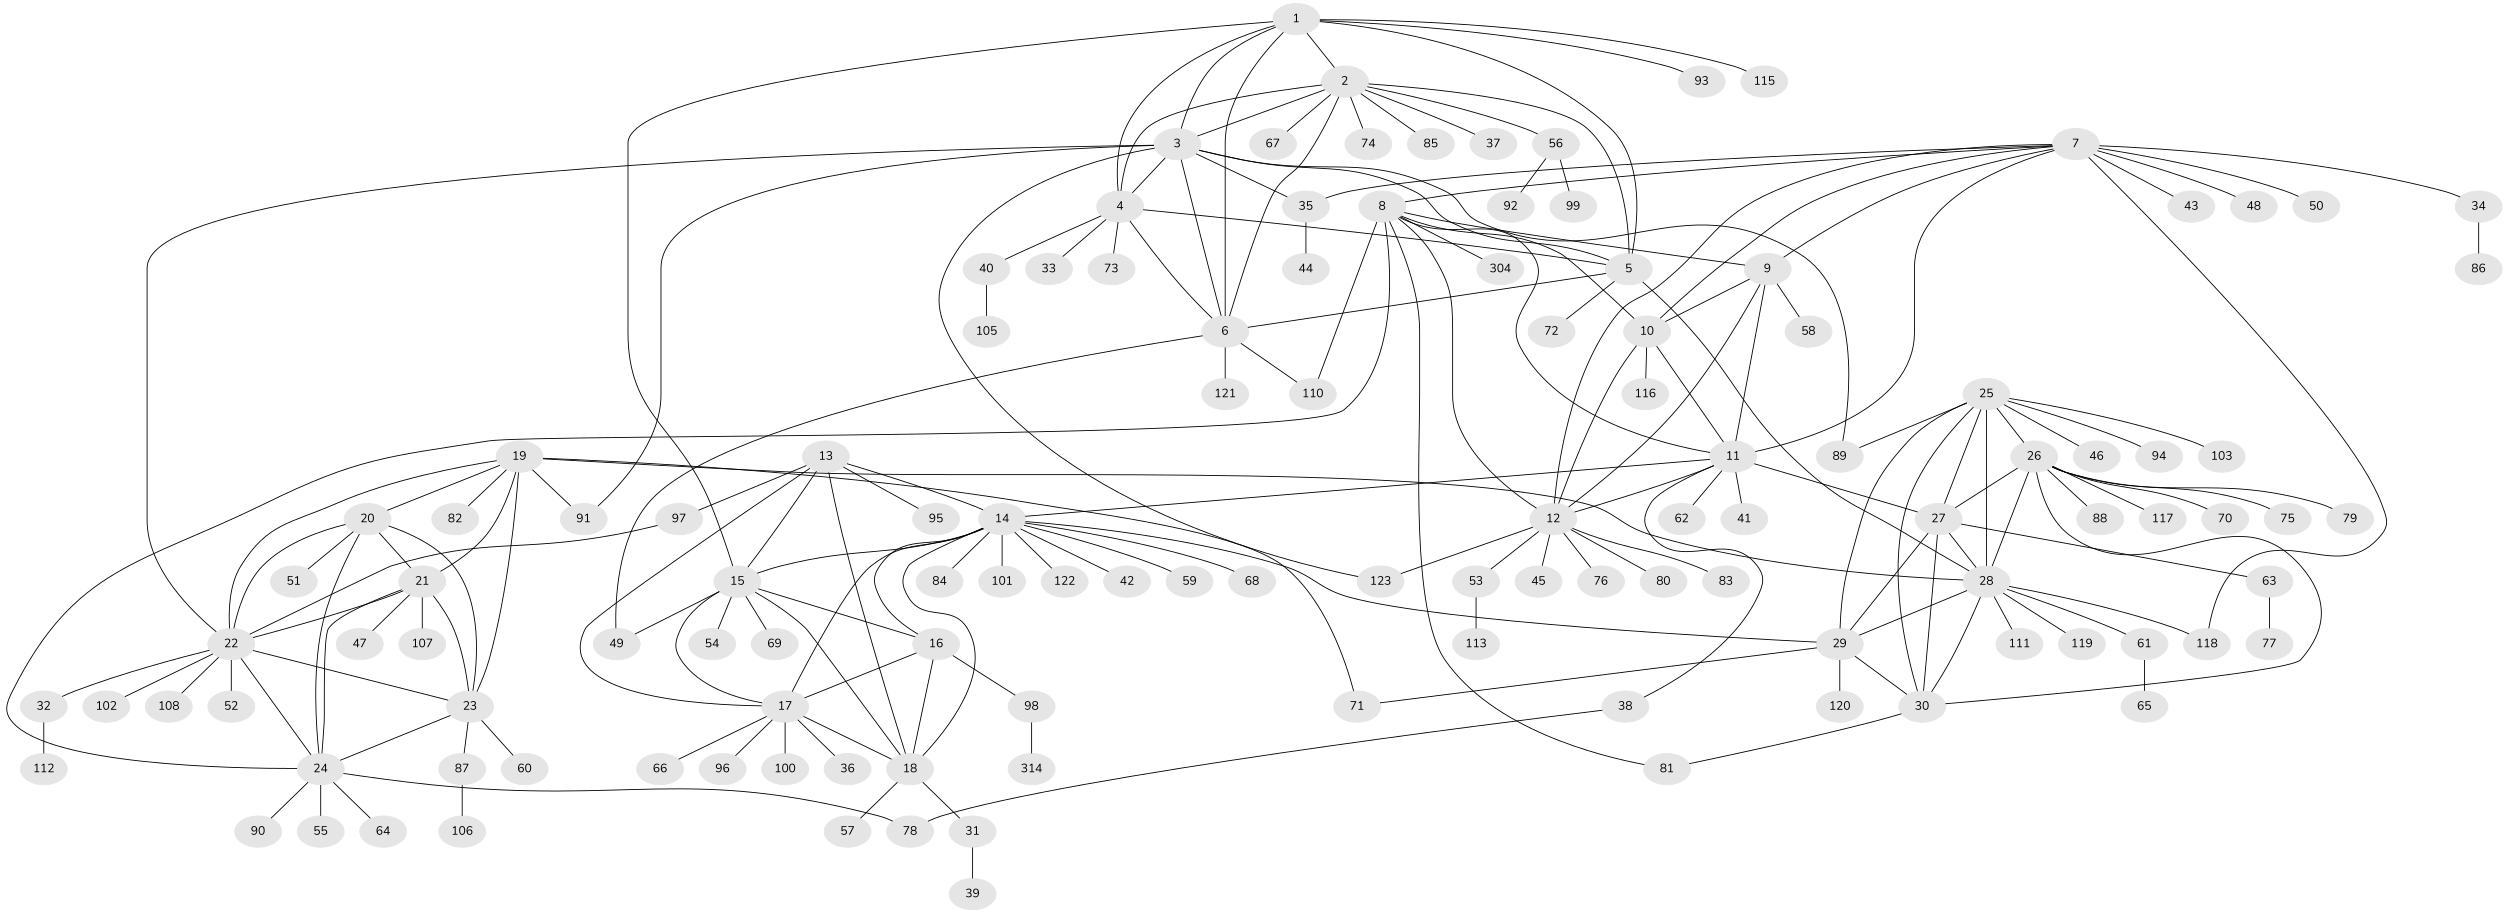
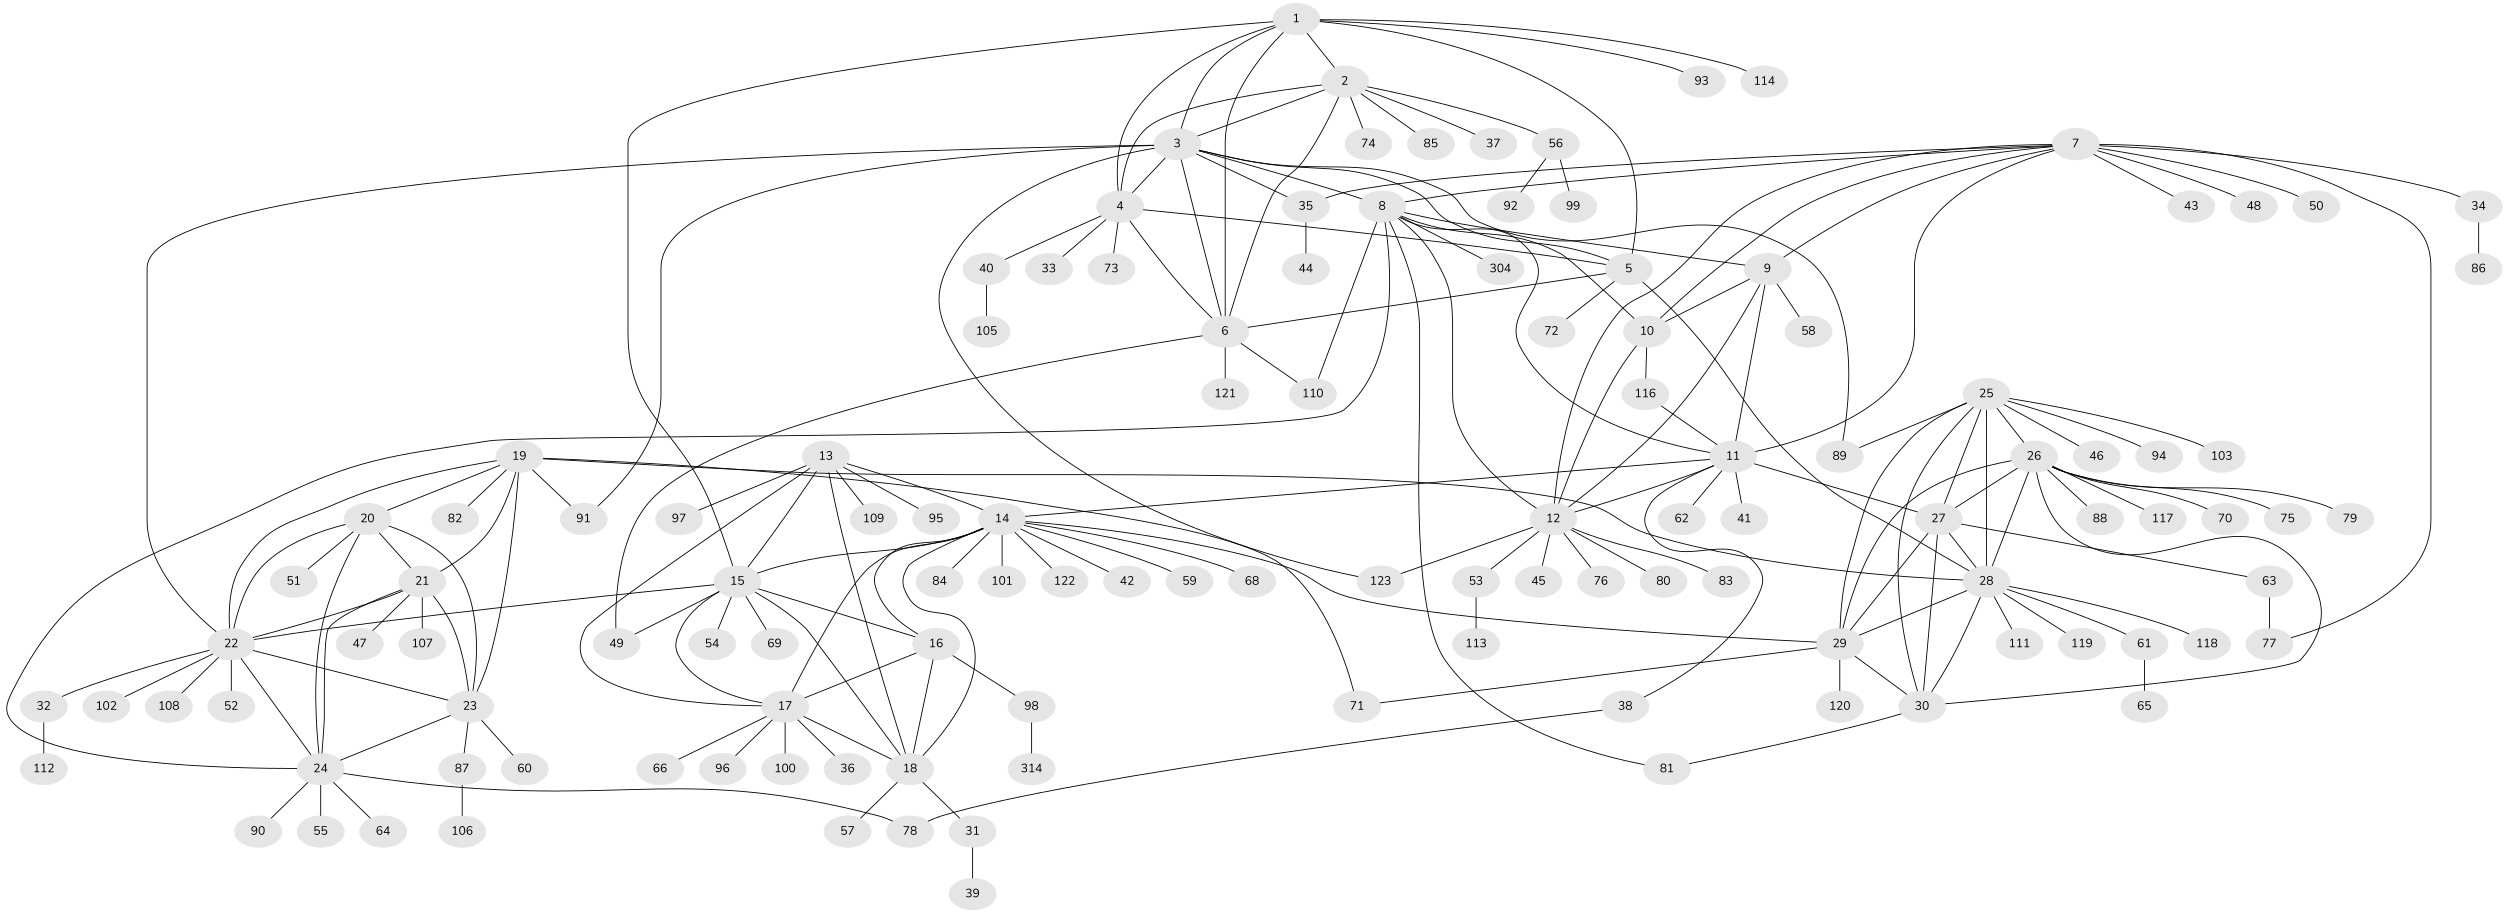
node "115": label "115" -> "114"
edge "2" -- "5": removed
node "67": removed
edge "3" -- "8": added
edge "10" -- "11": now "116" -- "11"
edge "7" -- "118": now "7" -- "77"
edge "26" -- "29": added
node "109": added
edge "97" -- "22": now "15" -- "22"
